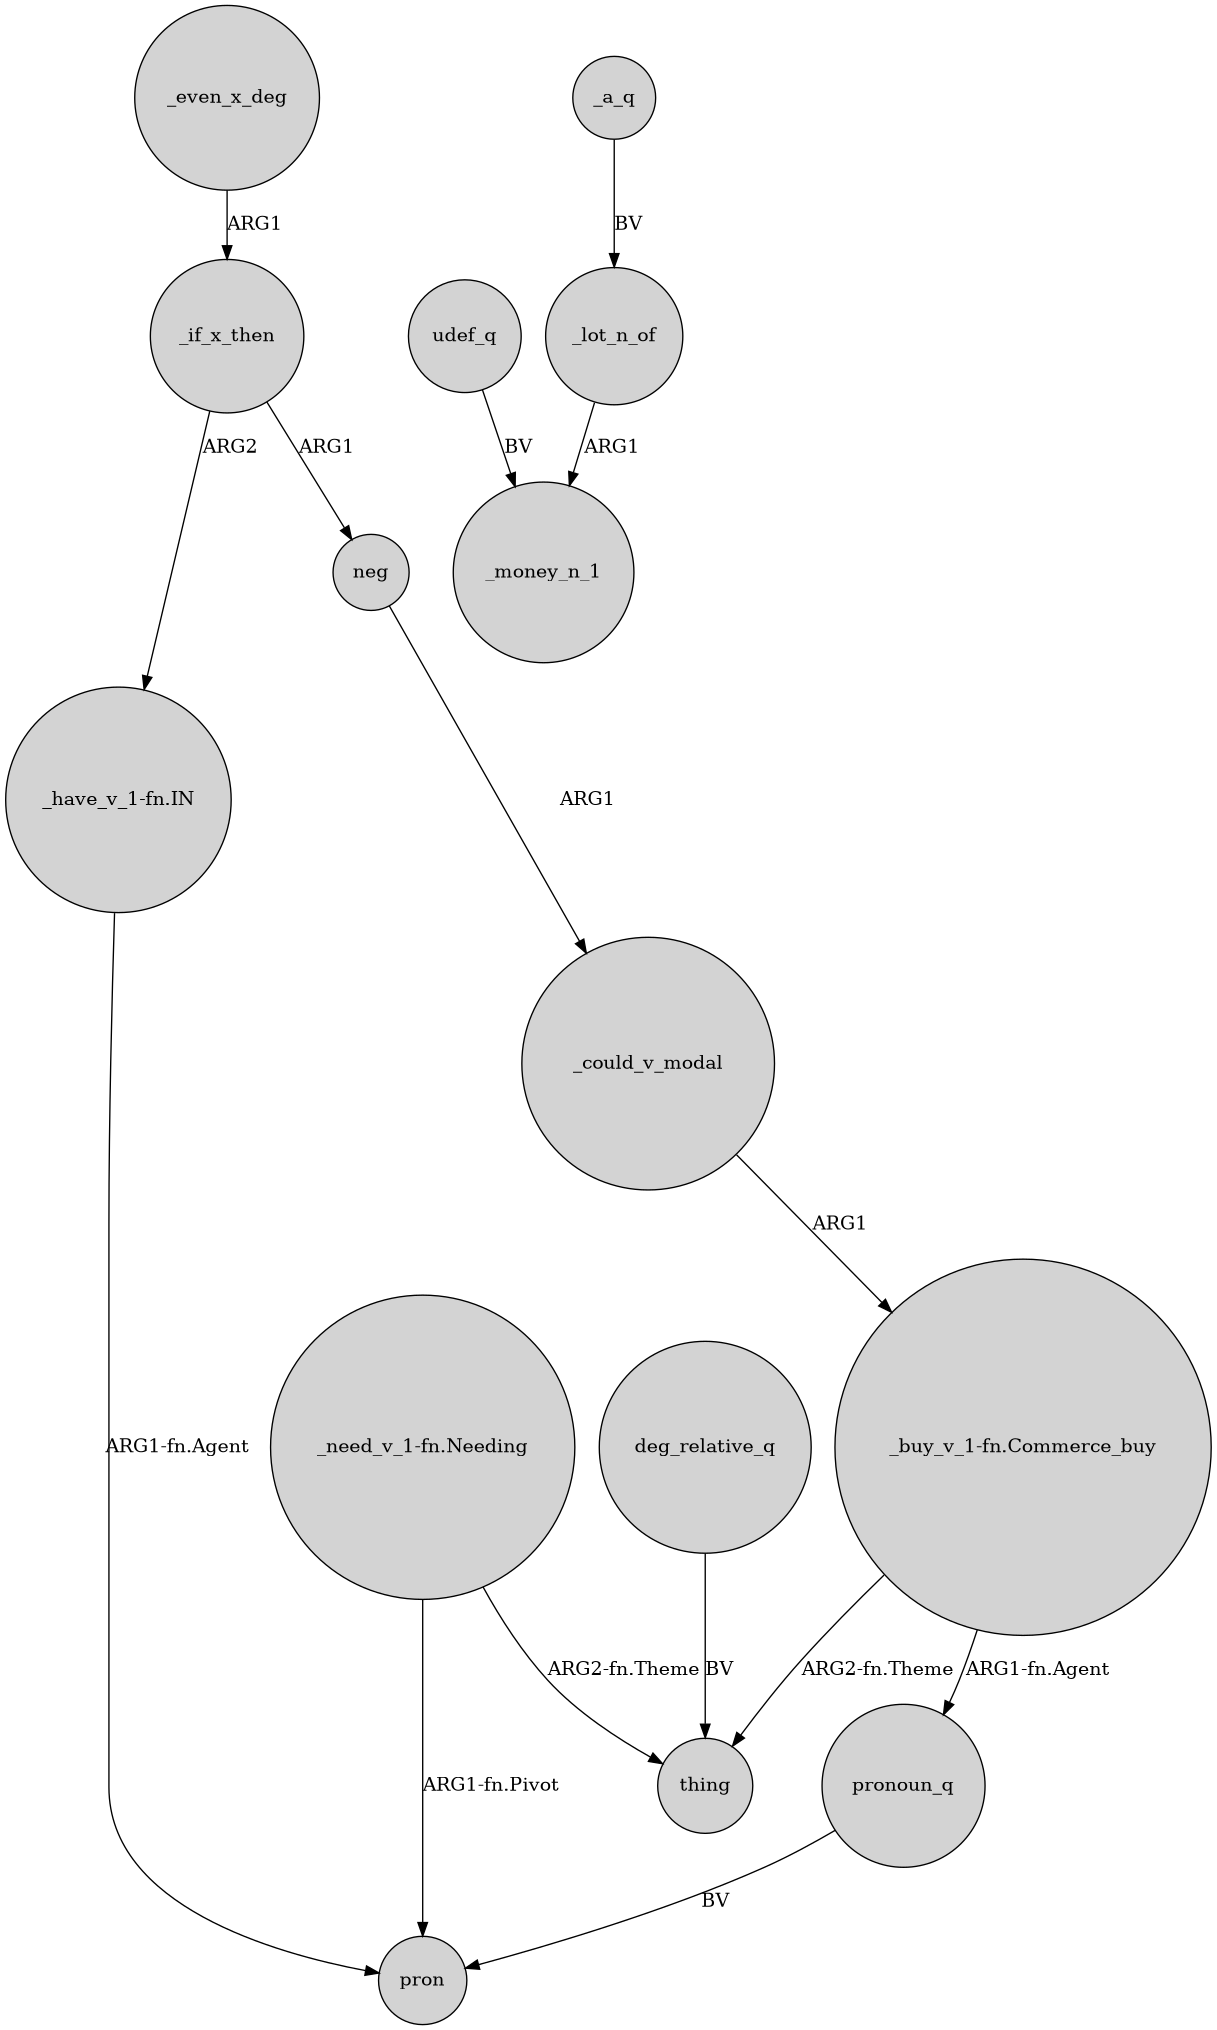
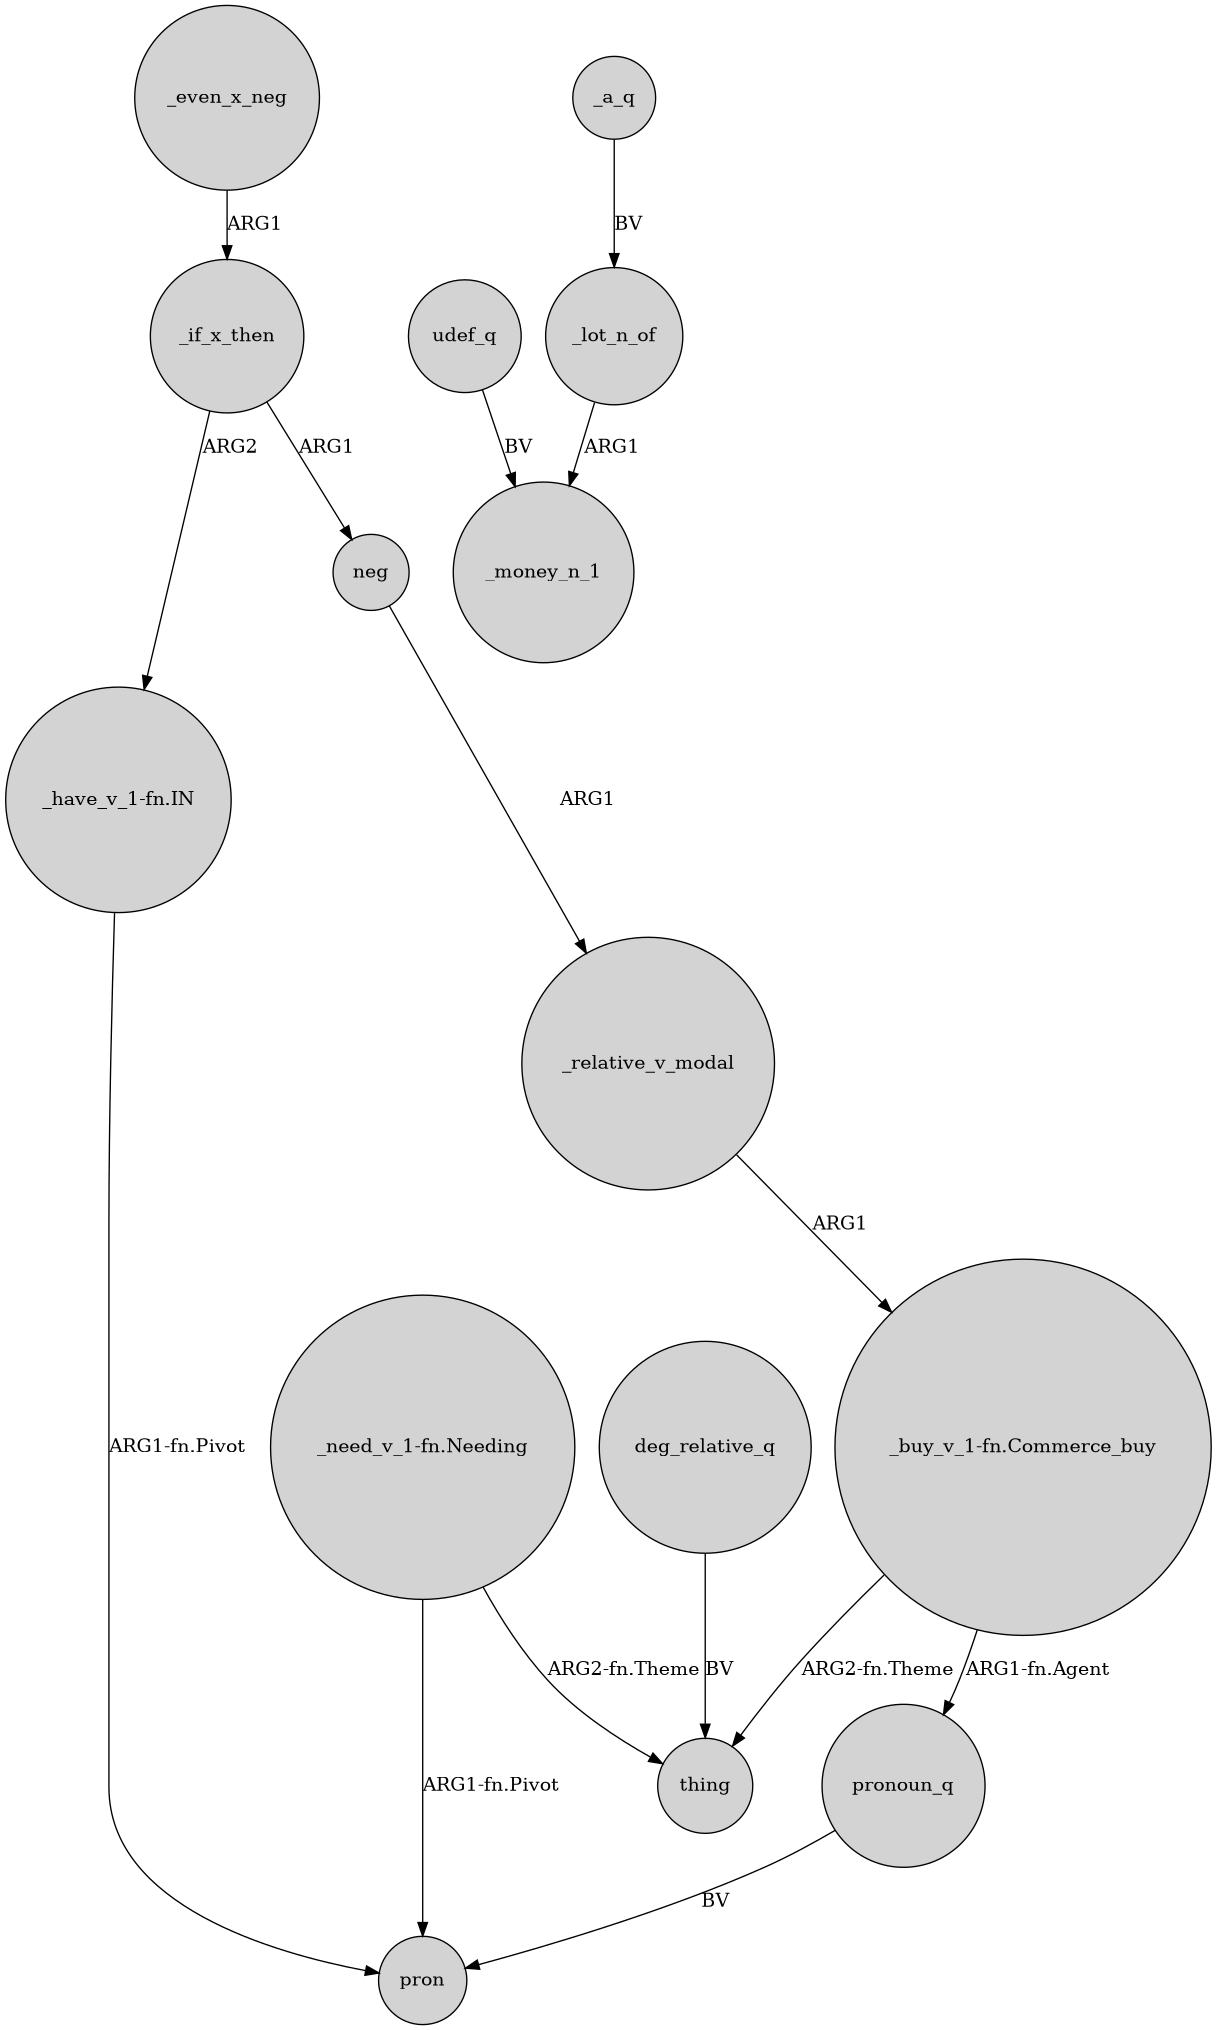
node "_even_x_deg": label "_even_x_deg" -> "_even_x_neg"
node "_could_v_modal": label "_could_v_modal" -> "_relative_v_modal"
edge "_have_v_1-fn.IN" -> "pron": label "ARG1-fn.Agent" -> "ARG1-fn.Pivot"
